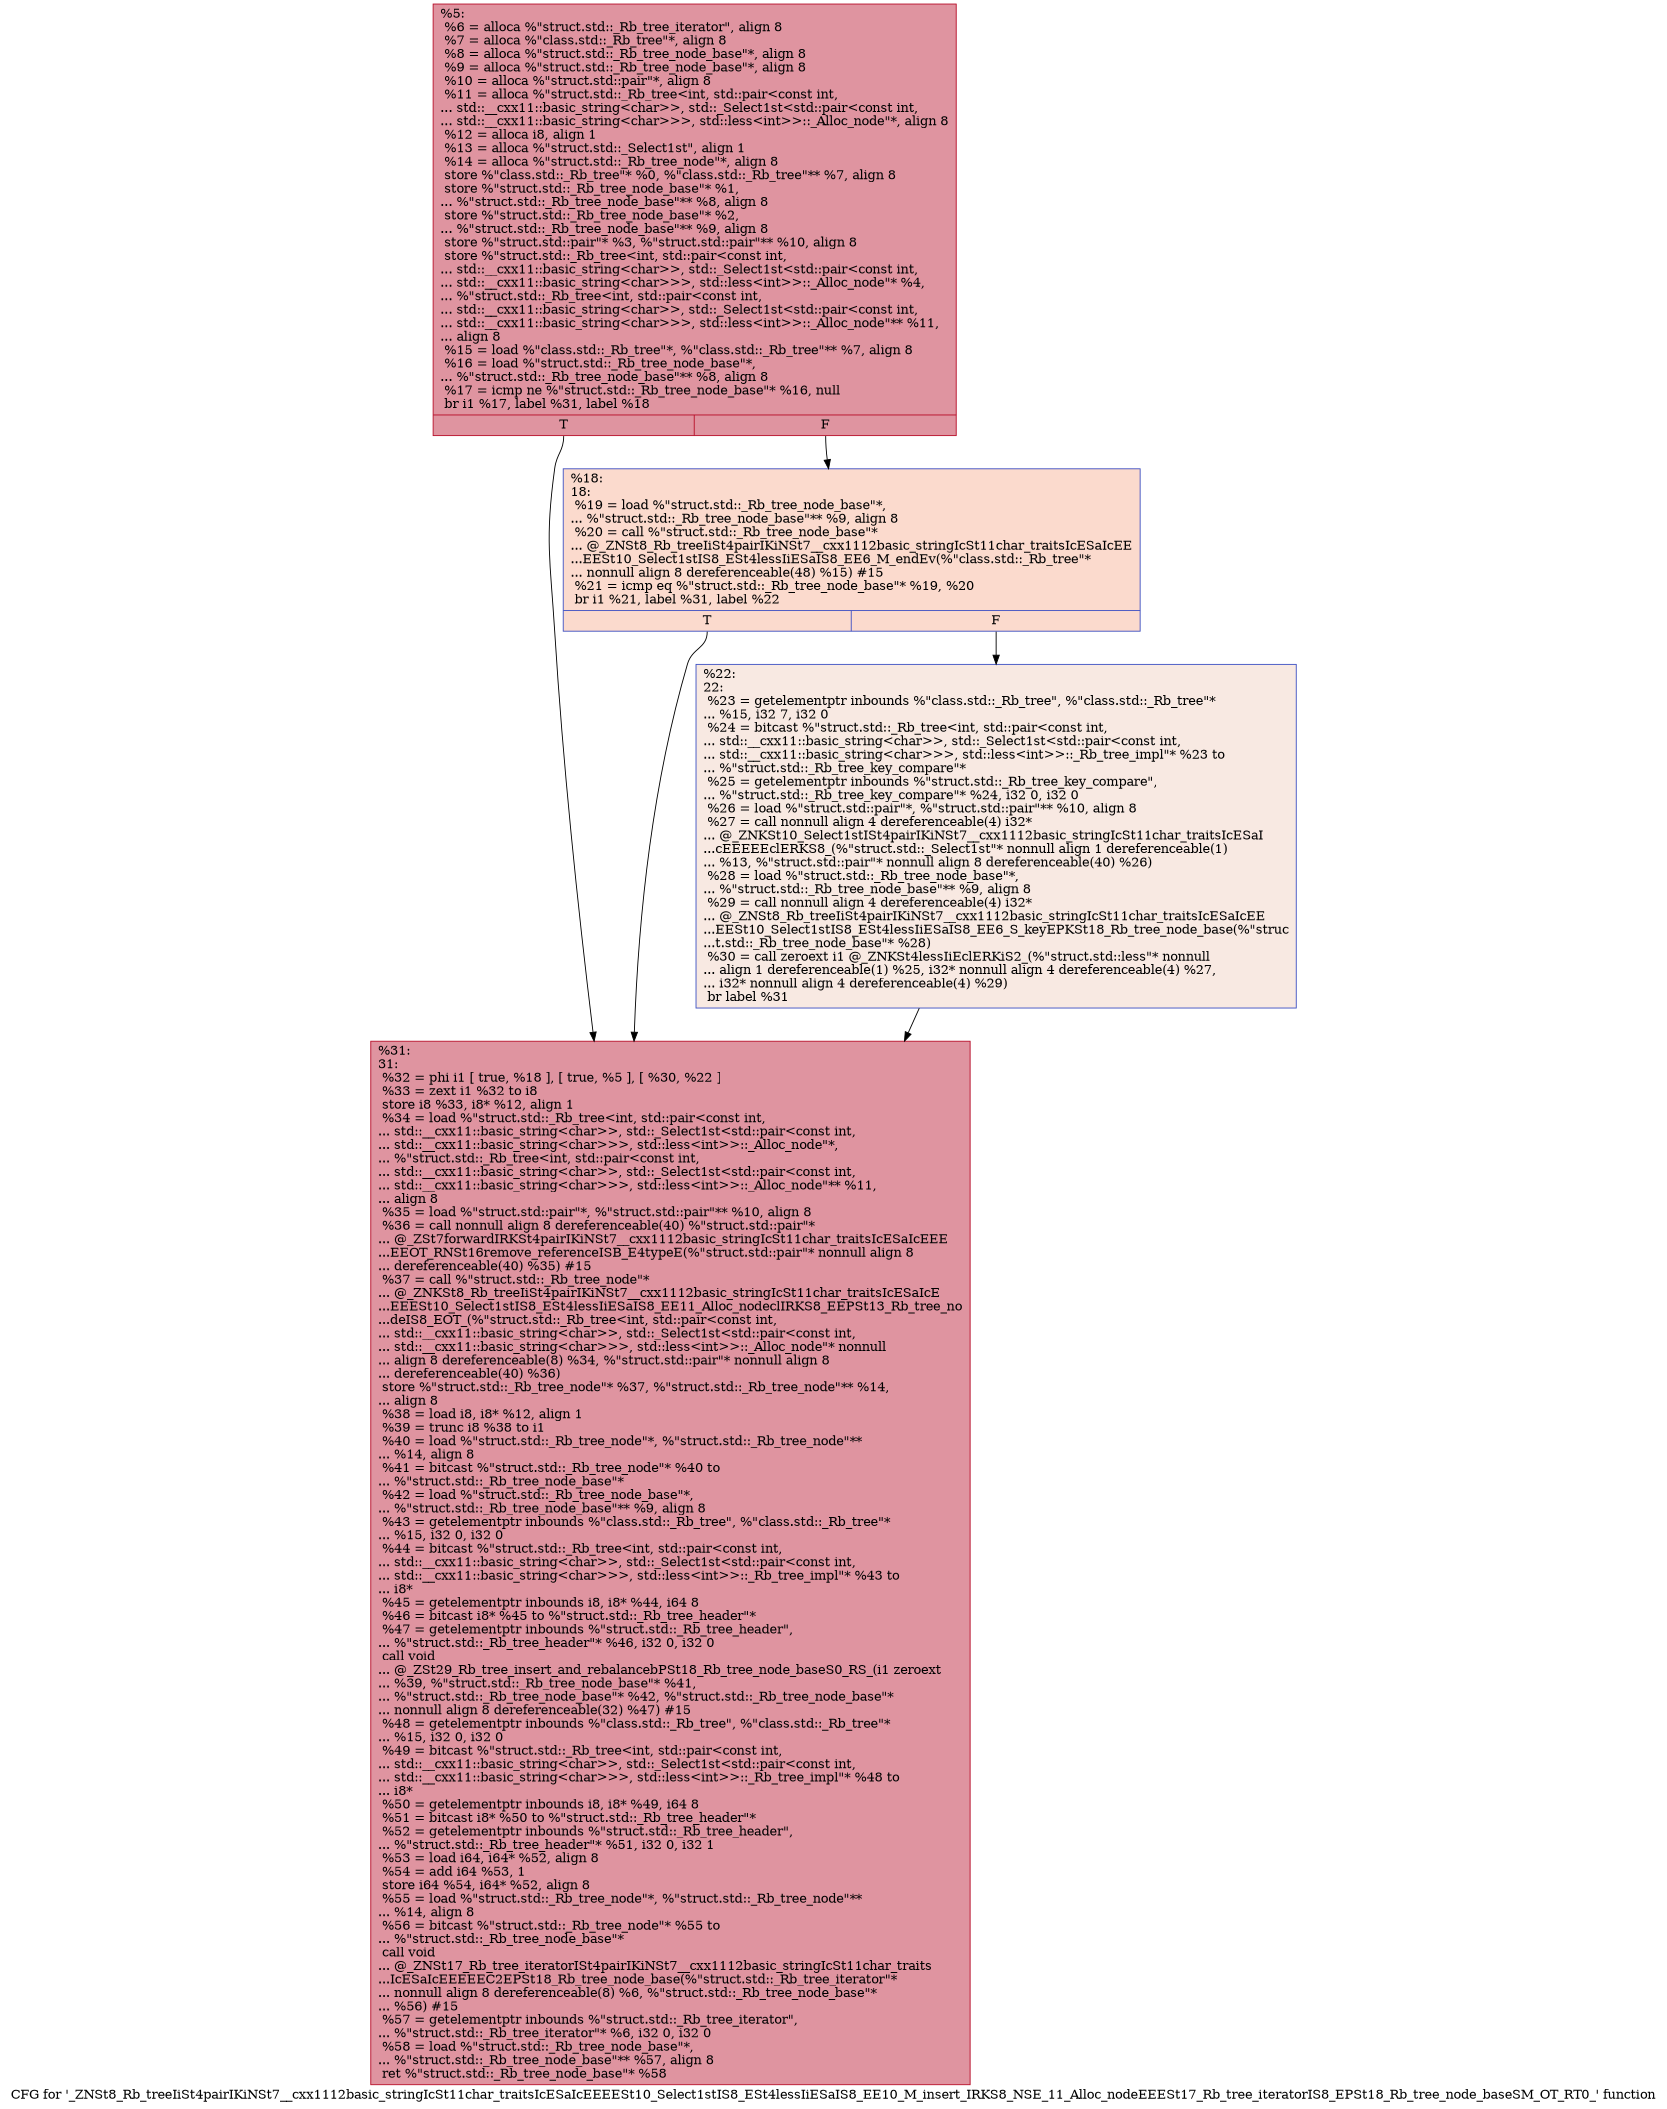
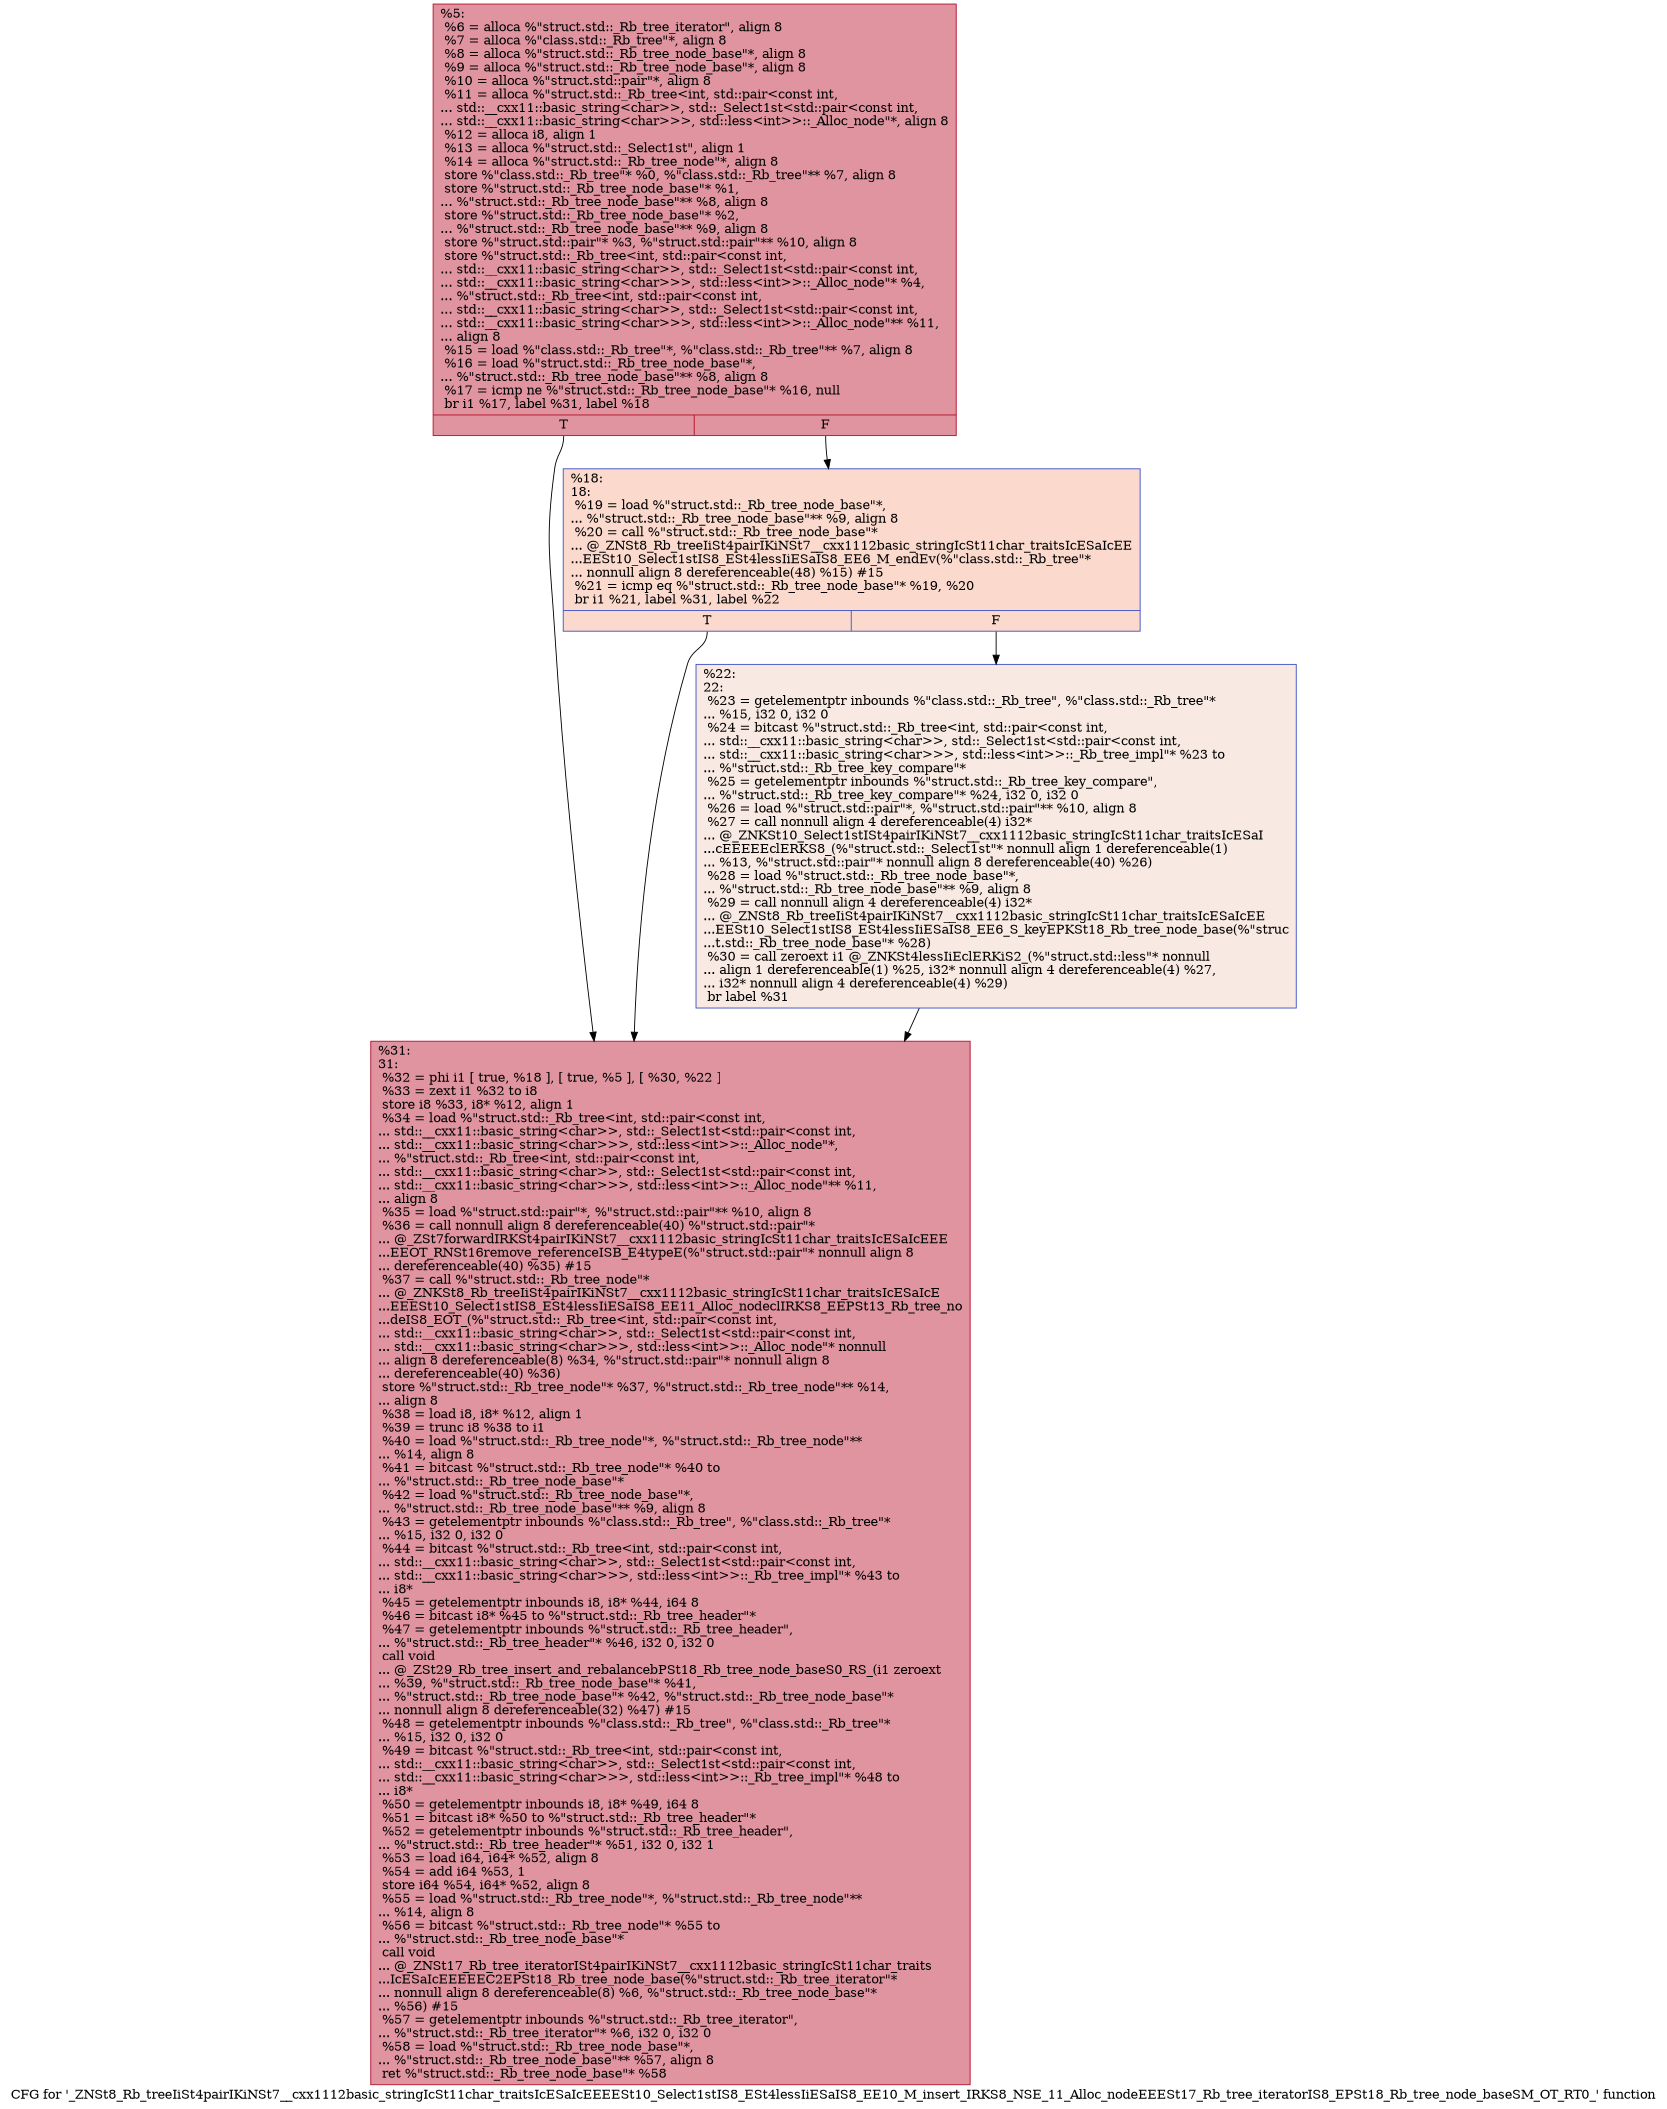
node "%22:": text "... %15, i32 7, i32 0" -> "... %15, i32 0, i32 0"
